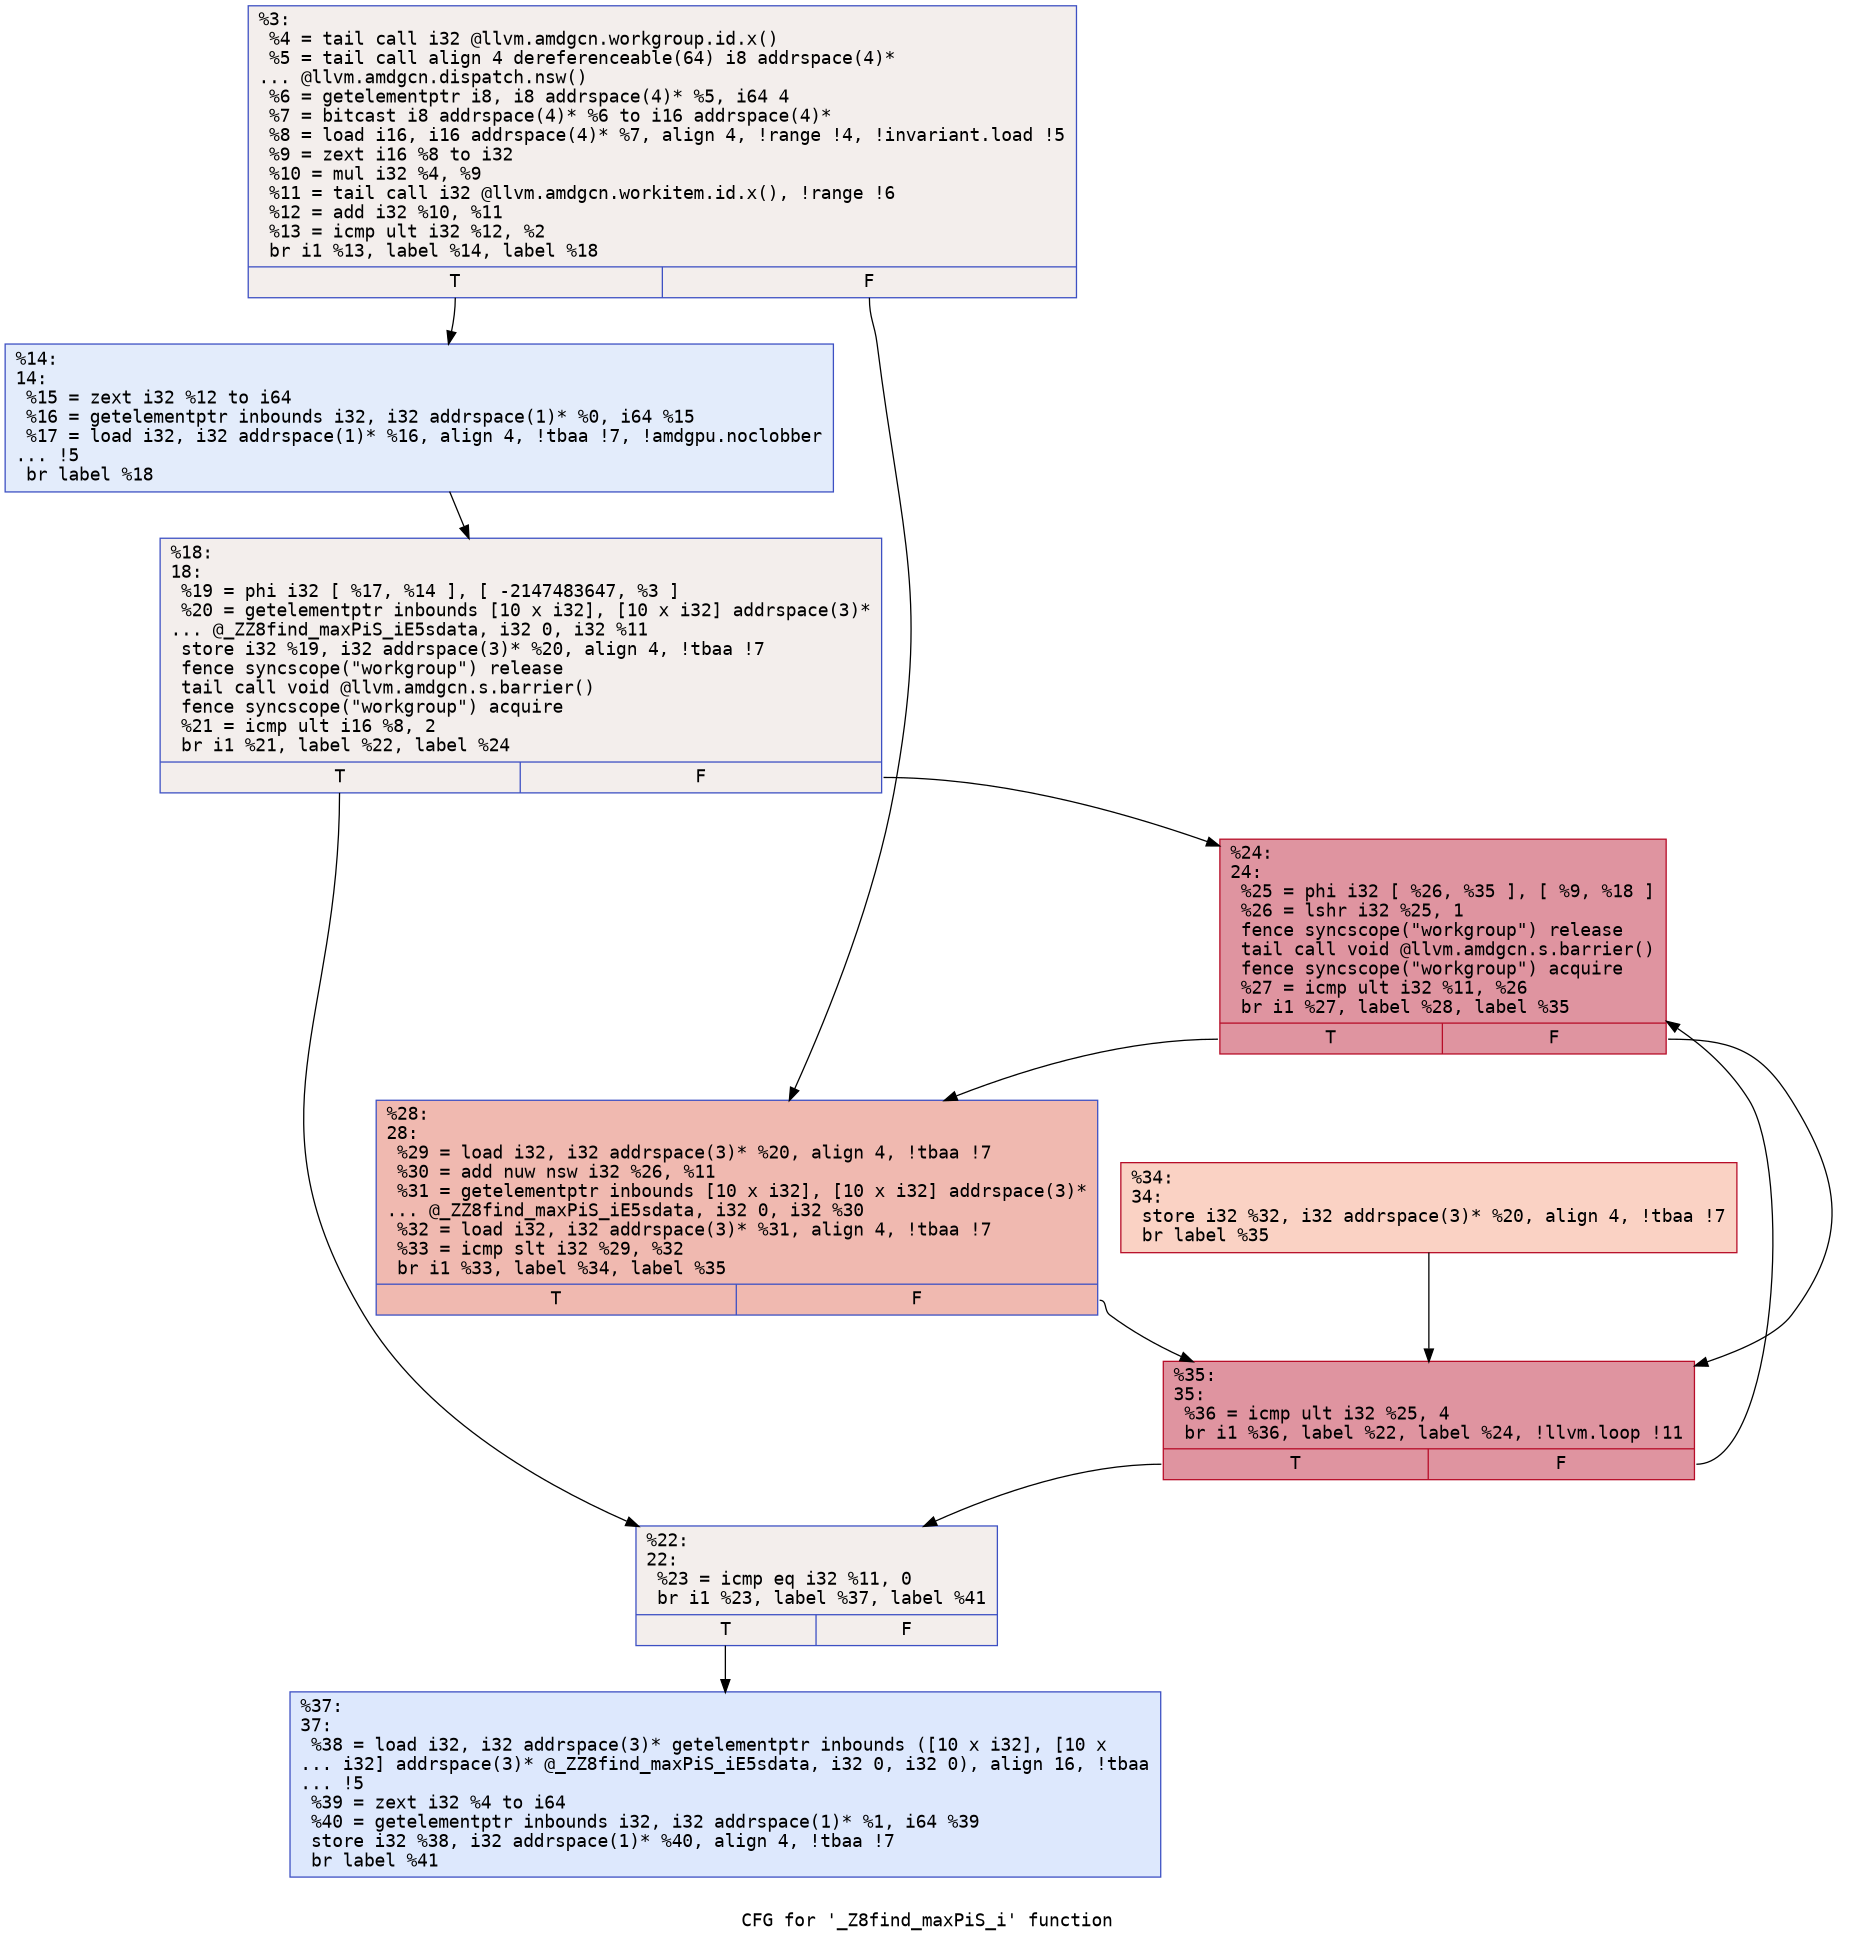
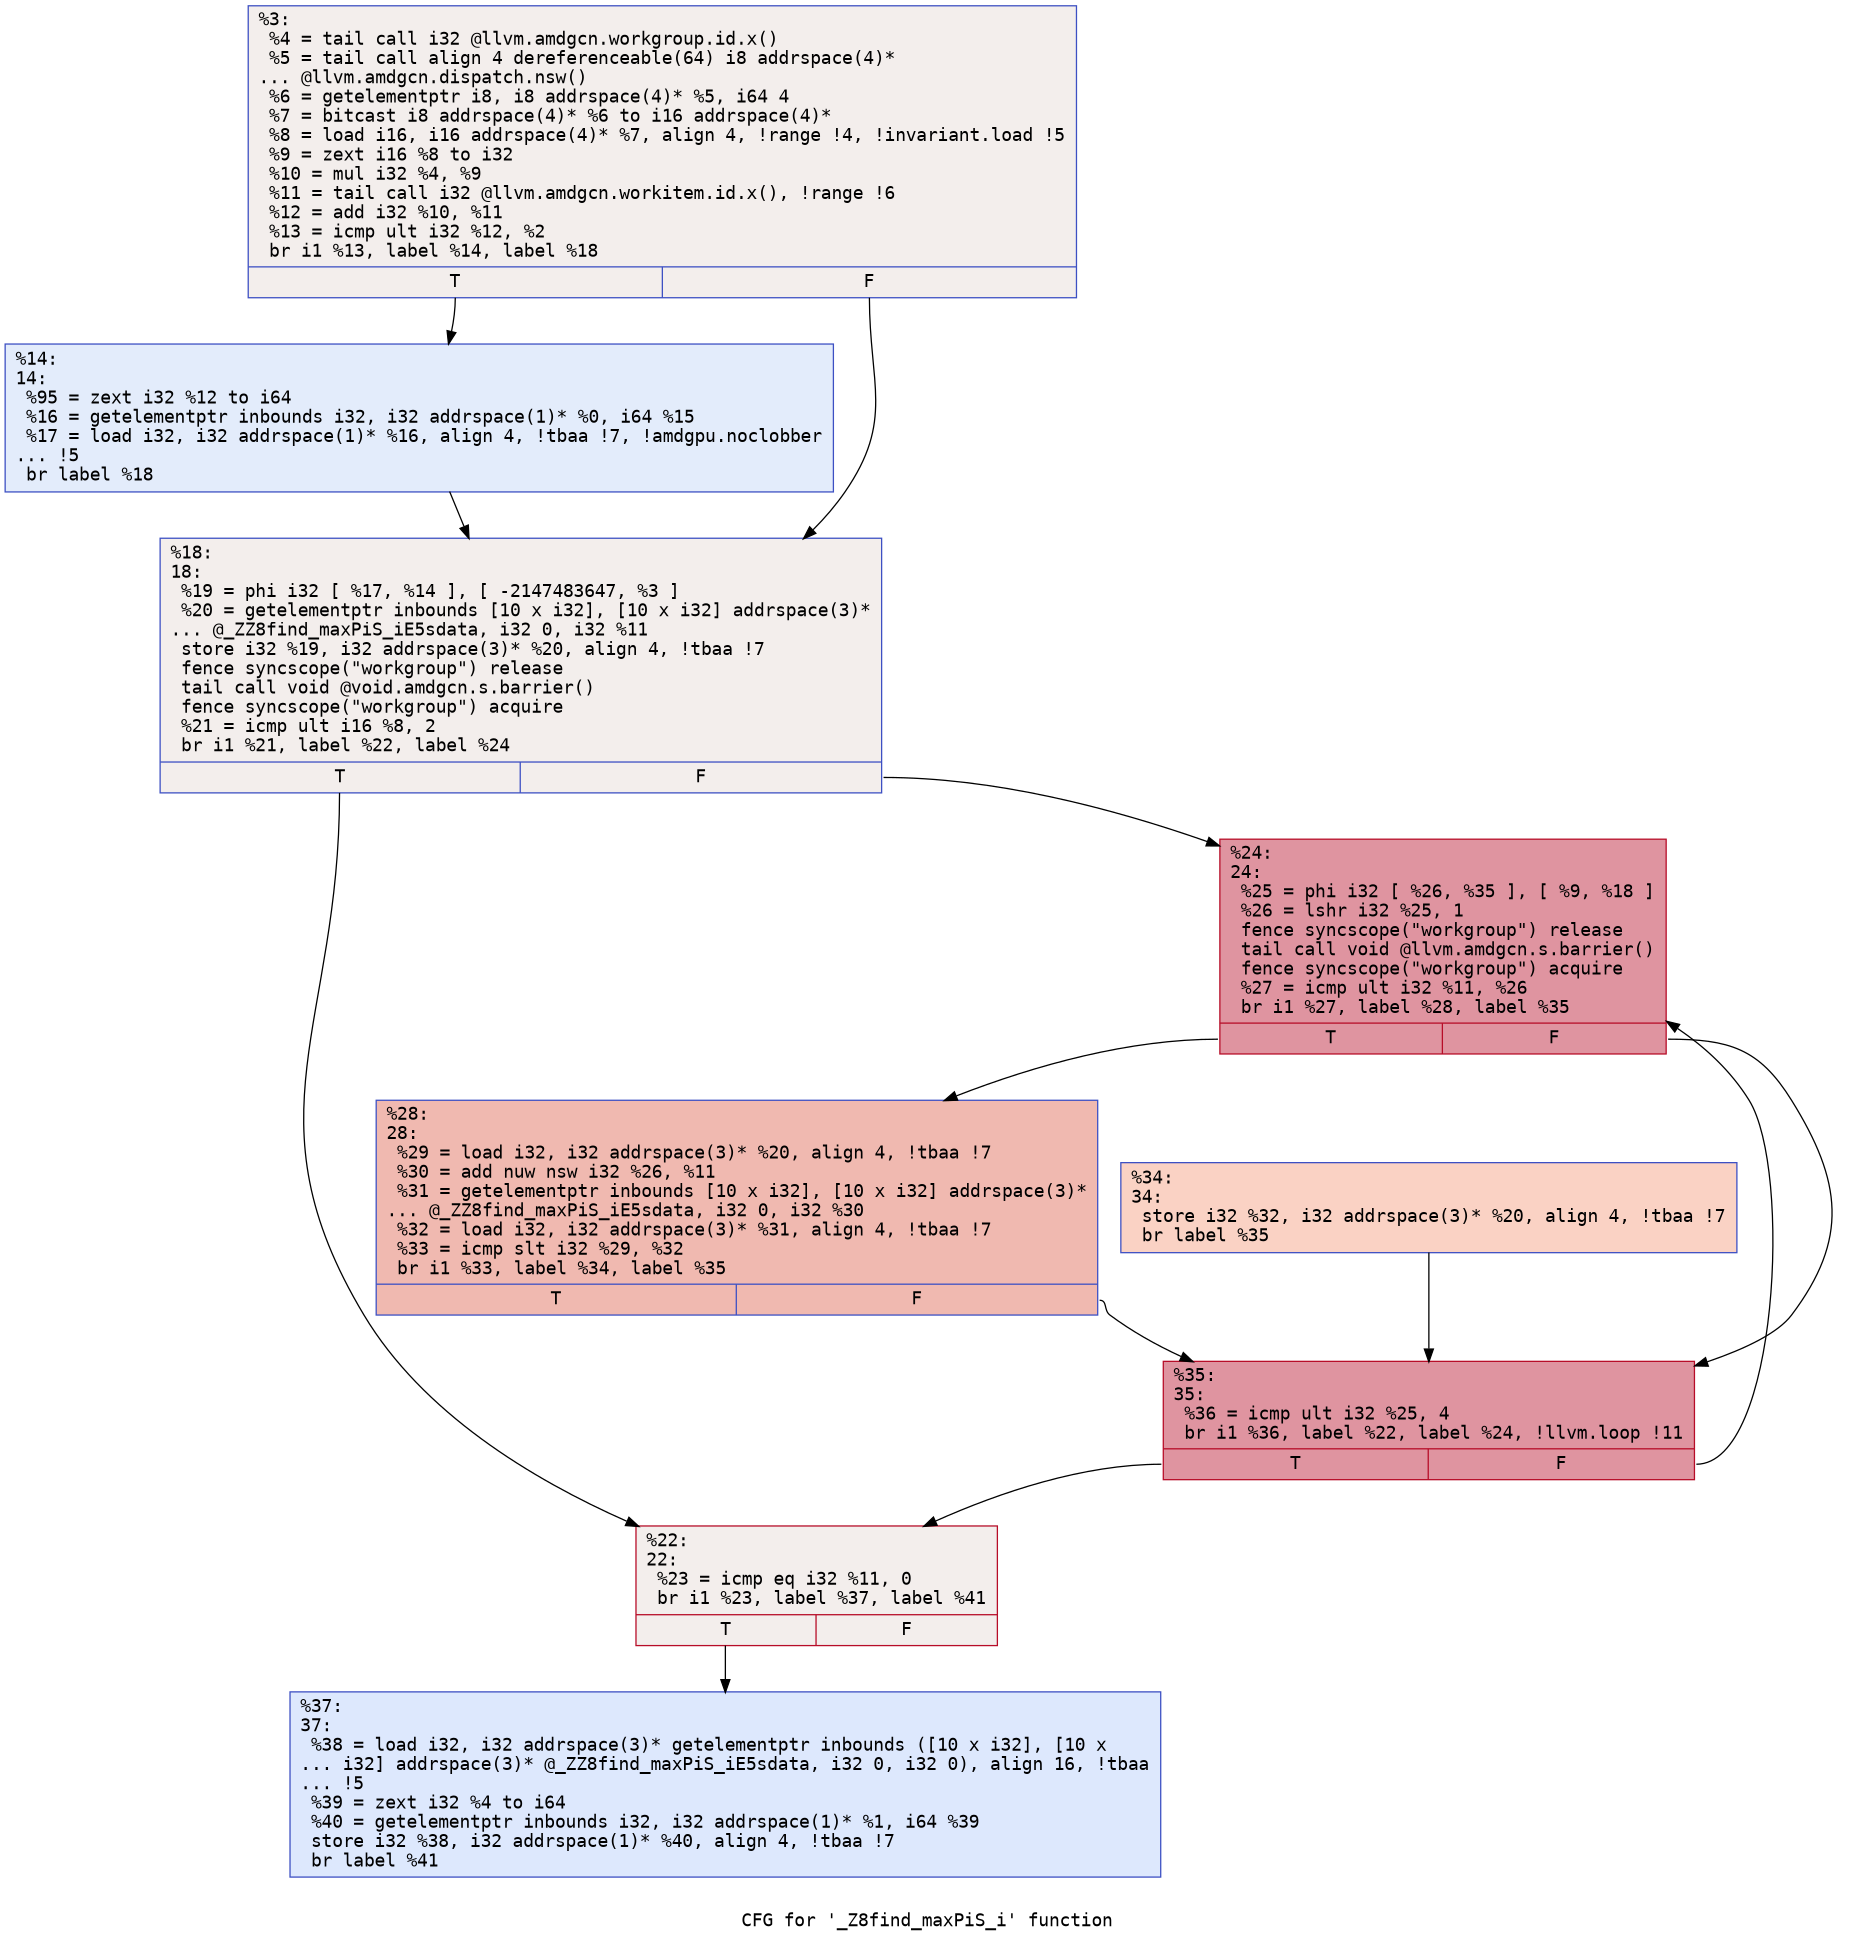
node "%14:": text "%15 = zext i32 %12 to i64" -> "%95 = zext i32 %12 to i64"
node "%18:": text "tail call void @llvm.amdgcn.s.barrier()" -> "tail call void @void.amdgcn.s.barrier()"
edge "%3:" -> "%28:": now "%3:" -> "%18:"
node "%34:": color #b70d28ff -> #3d50c3ff
node "%22:": color #3d50c3ff -> #b70d28ff
